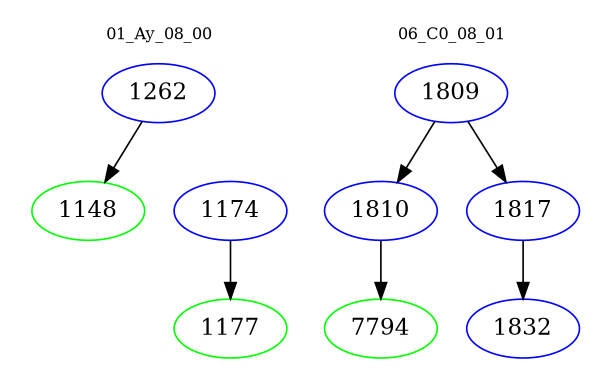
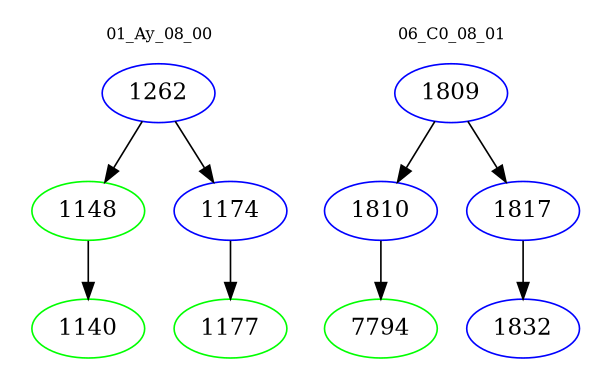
edge "1262" -> "1174": added
node "1140": added
